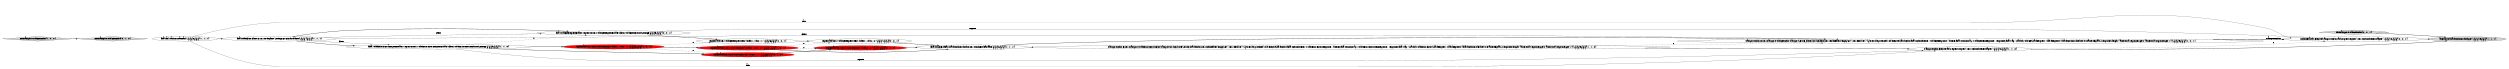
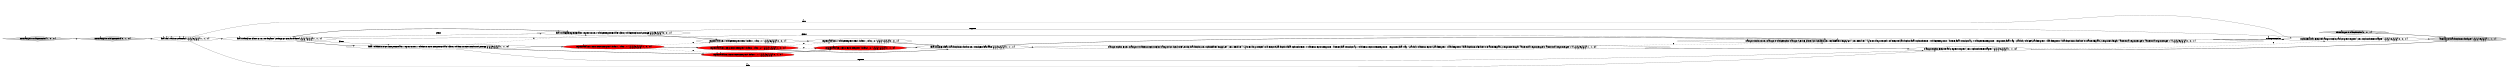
edge "testTransportMultiGetAction['0', '1', '0']" -> "final Task task = createTask()@@@3@@@['1', '1', '1']": added
